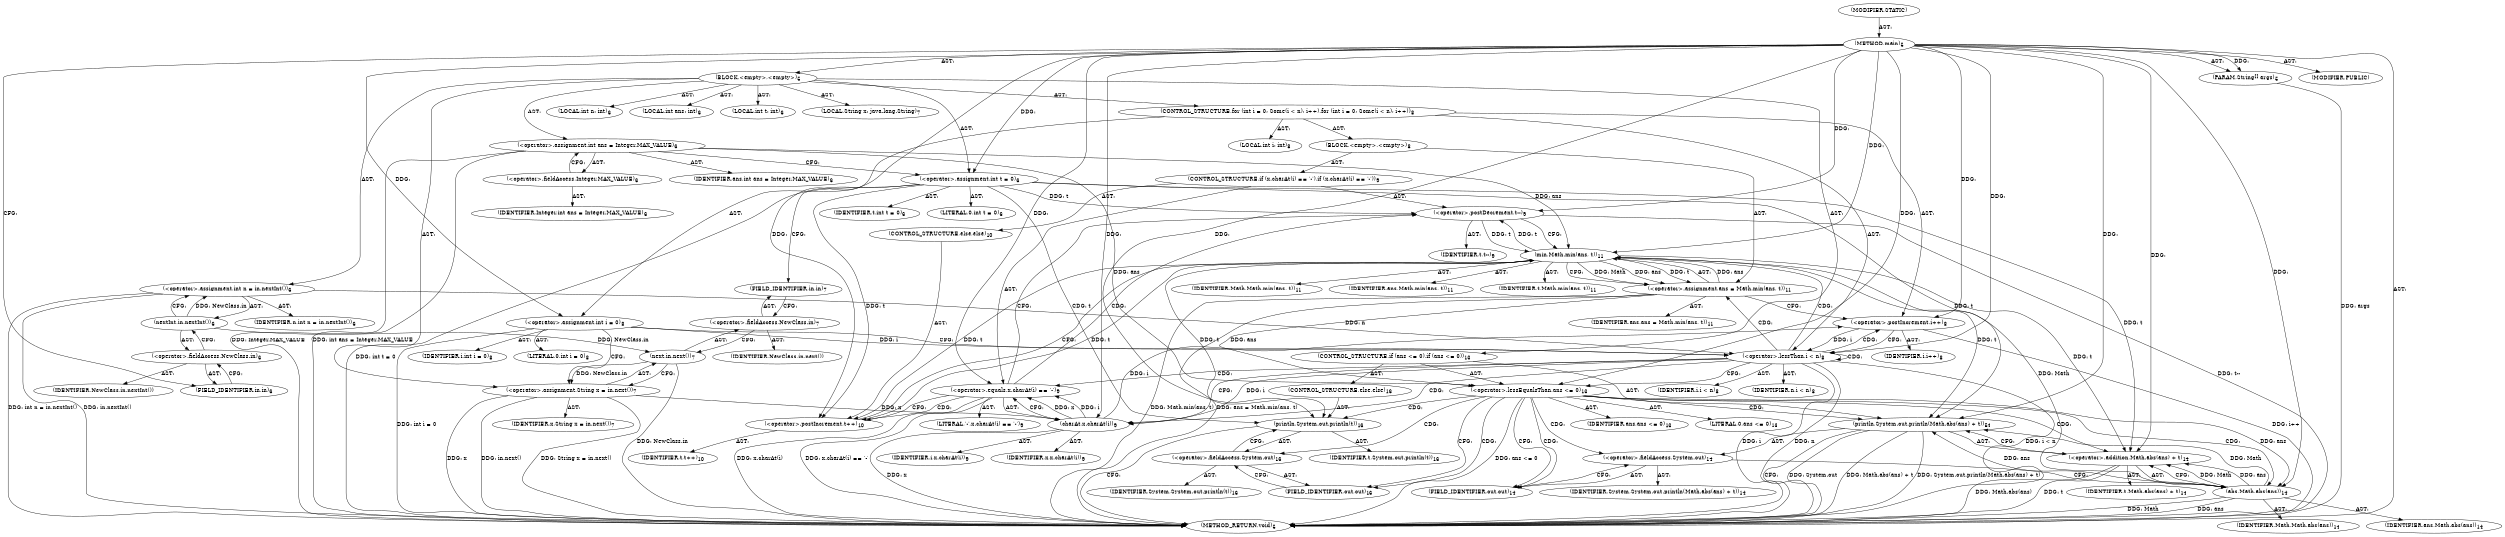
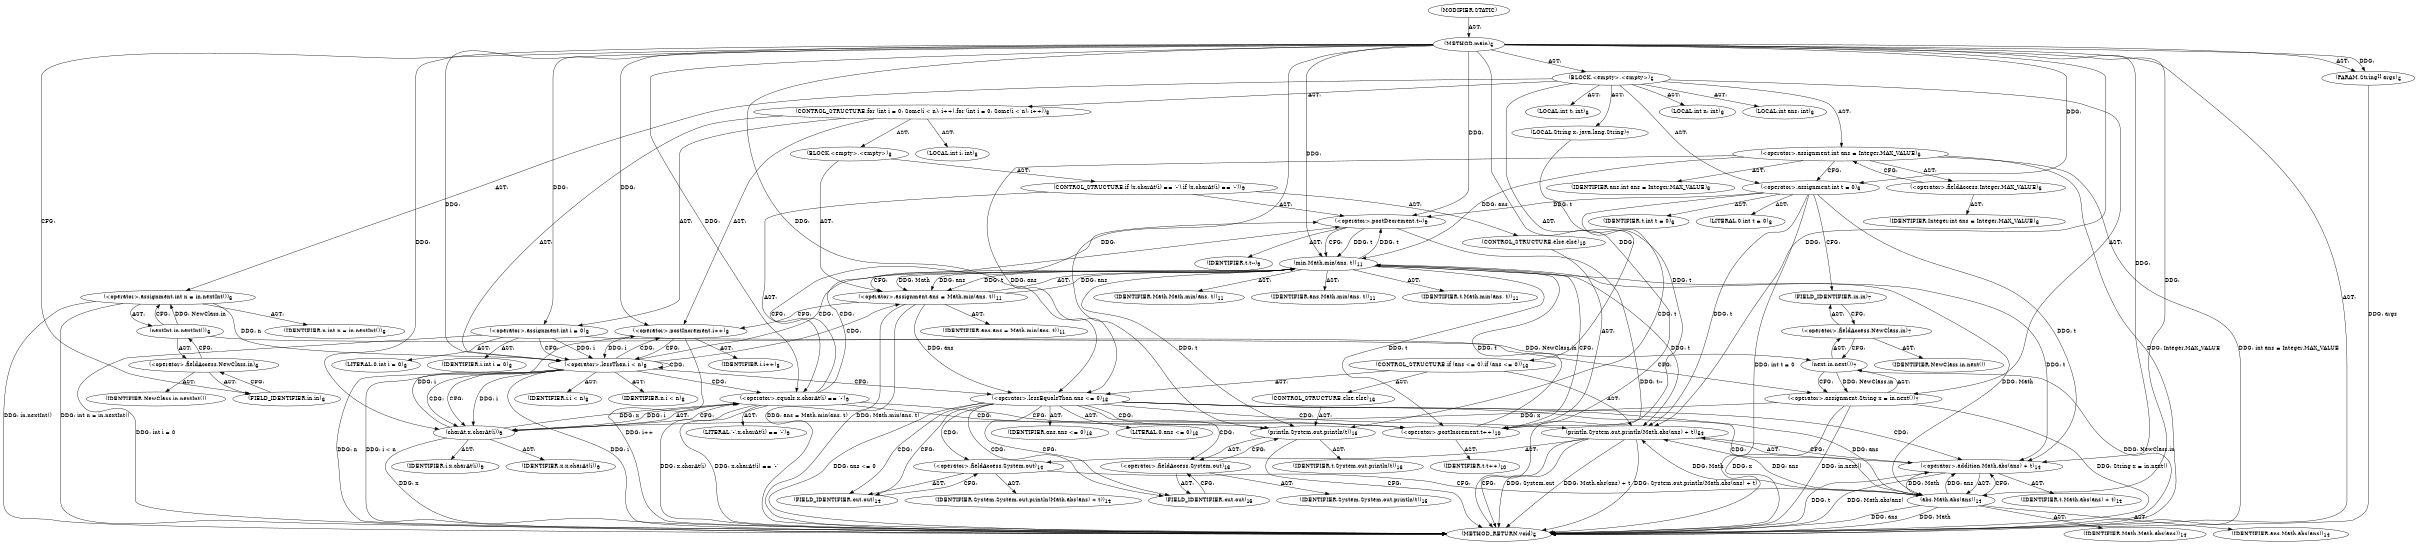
node "(MODIFIER,PUBLIC)": removed
edge "(<operator>.assignment,int t = 0)" -> "(<operator>.postIncrement,t++)": now "(LOCAL,String x: java.lang.String)" -> "(<operator>.postIncrement,t++)"
node "(IDENTIFIER,x,String x = in.next())": removed
